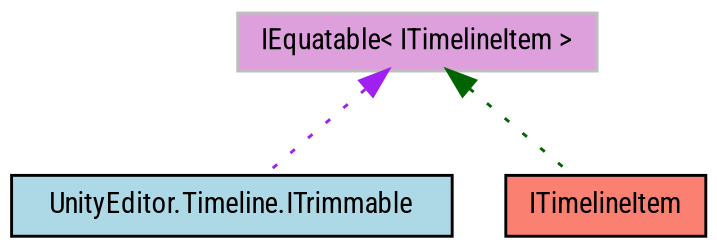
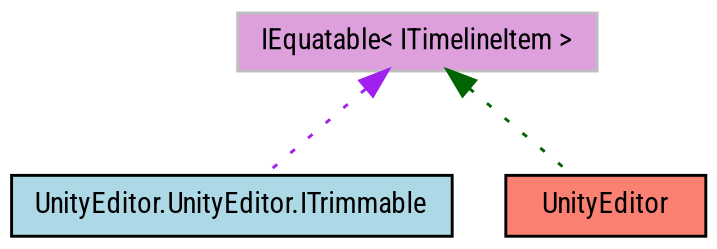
node "UnityEditor.Timeline.ITrimmable": label "UnityEditor.Timeline.ITrimmable" -> "UnityEditor.UnityEditor.ITrimmable"
node "ITimelineItem": label "ITimelineItem" -> "UnityEditor"
